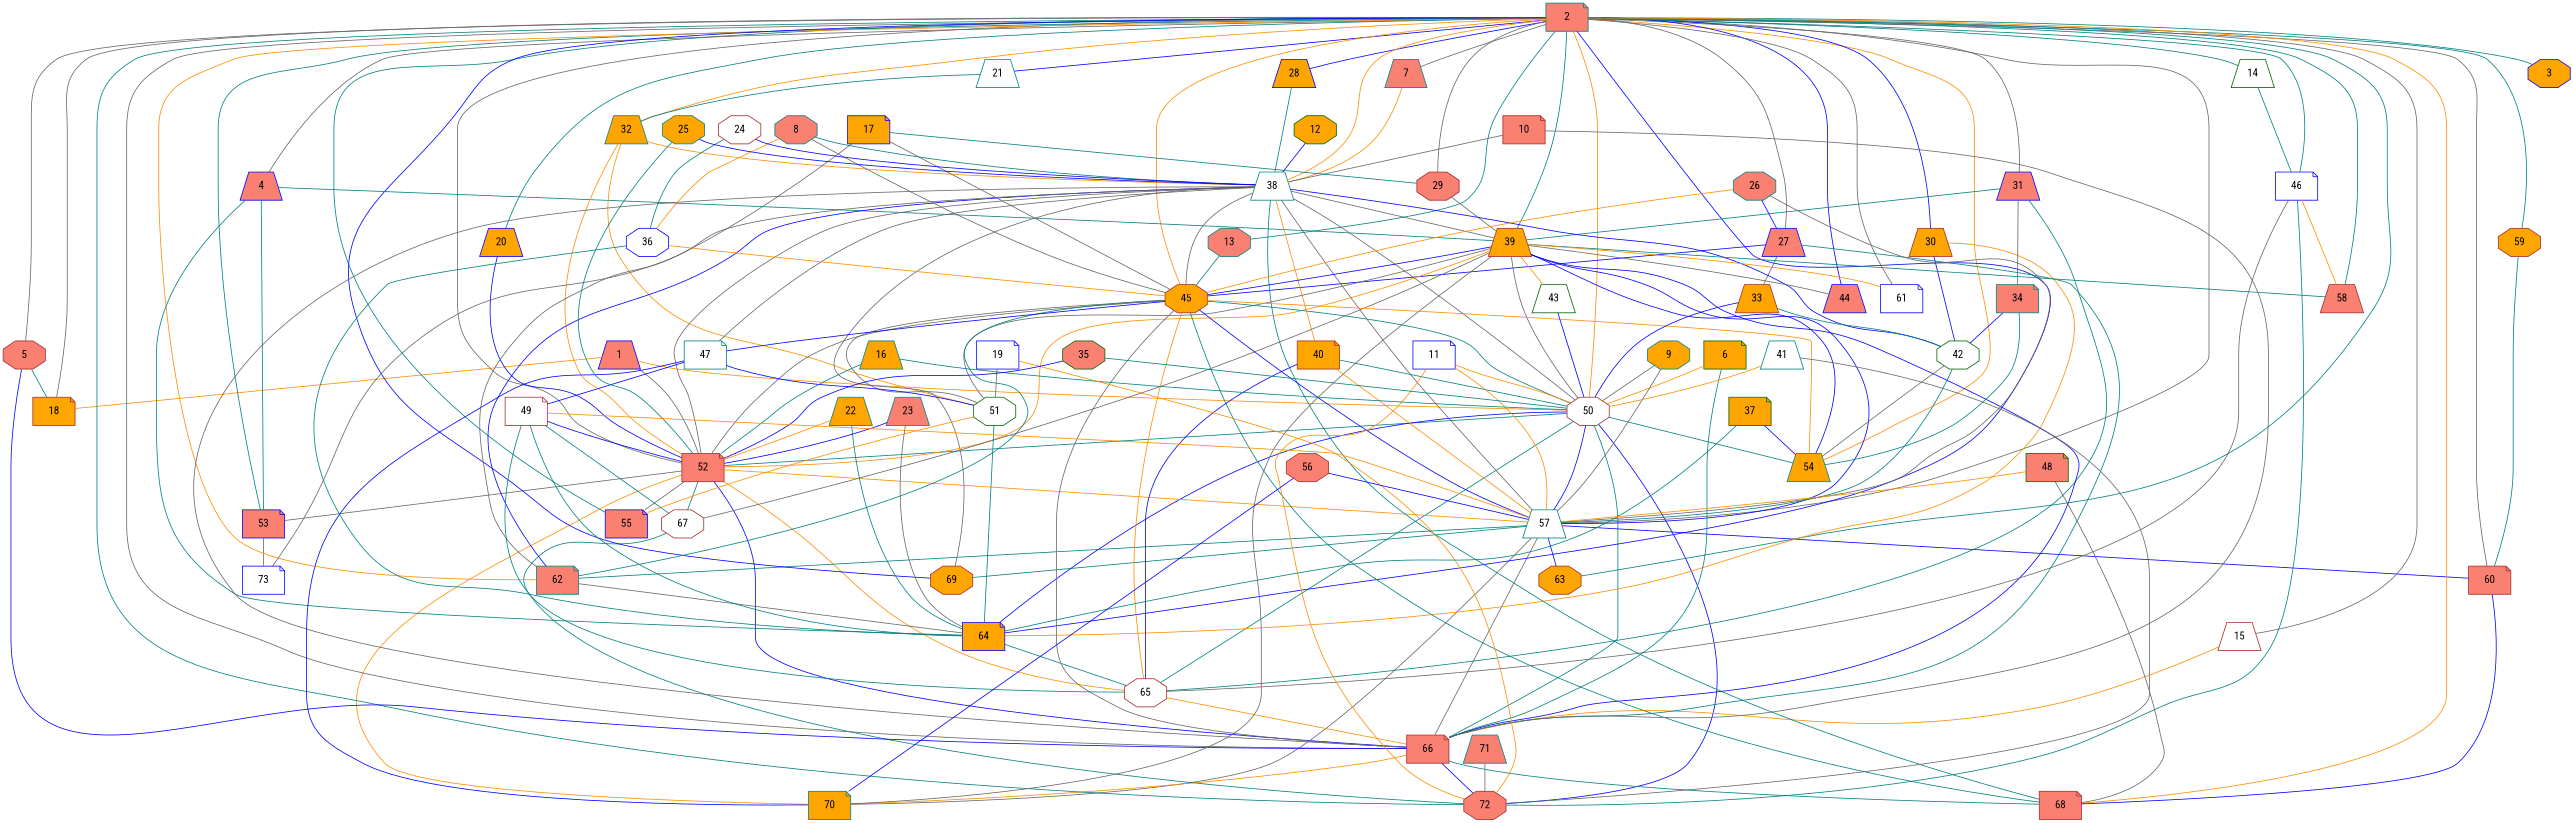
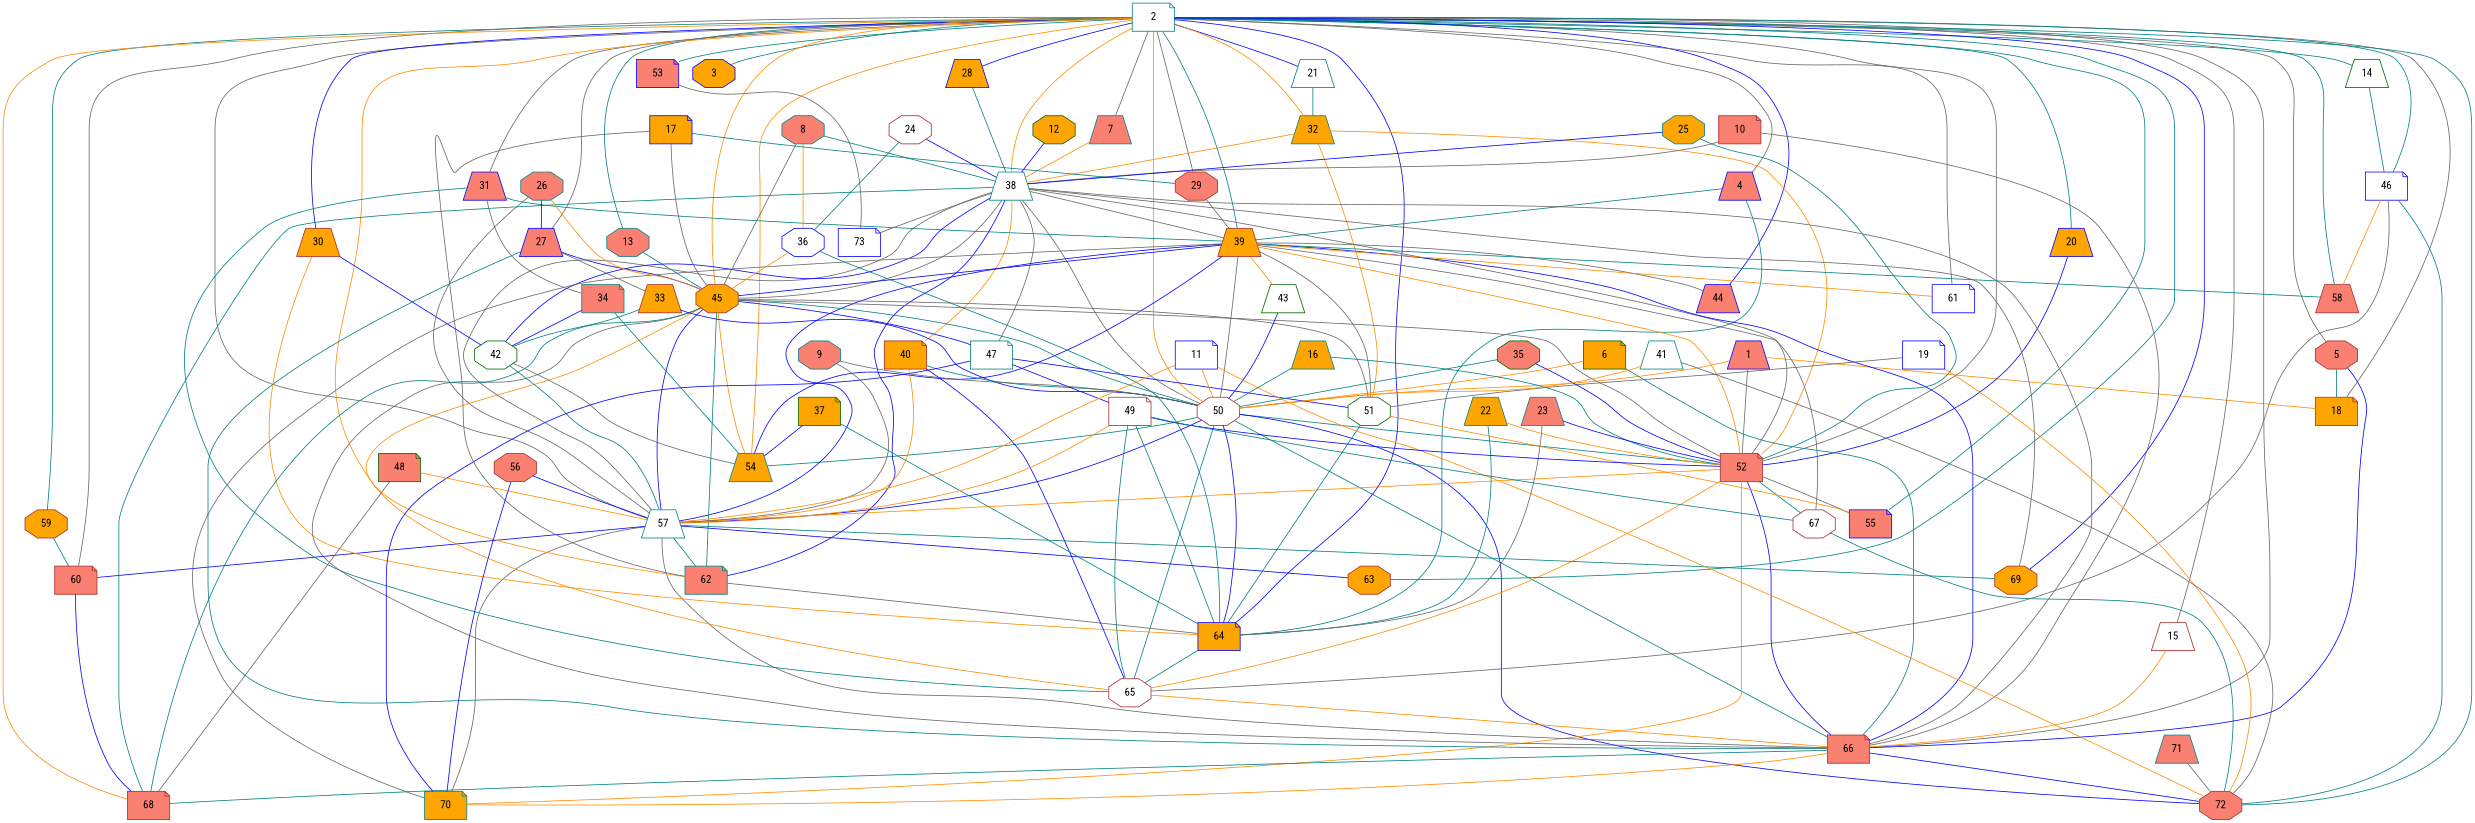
node "2": fillcolor salmon -> white
edge "4" -- "53": removed
node "9": fillcolor orange -> salmon
edge "52" -- "53": removed
